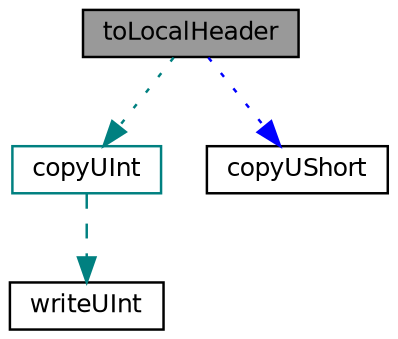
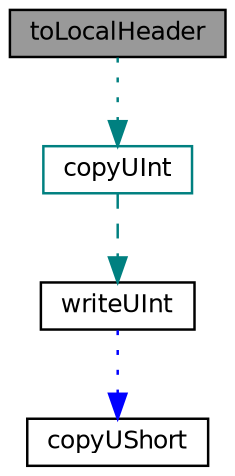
edge "toLocalHeader" -> "copyUShort": now "writeUInt" -> "copyUShort"
